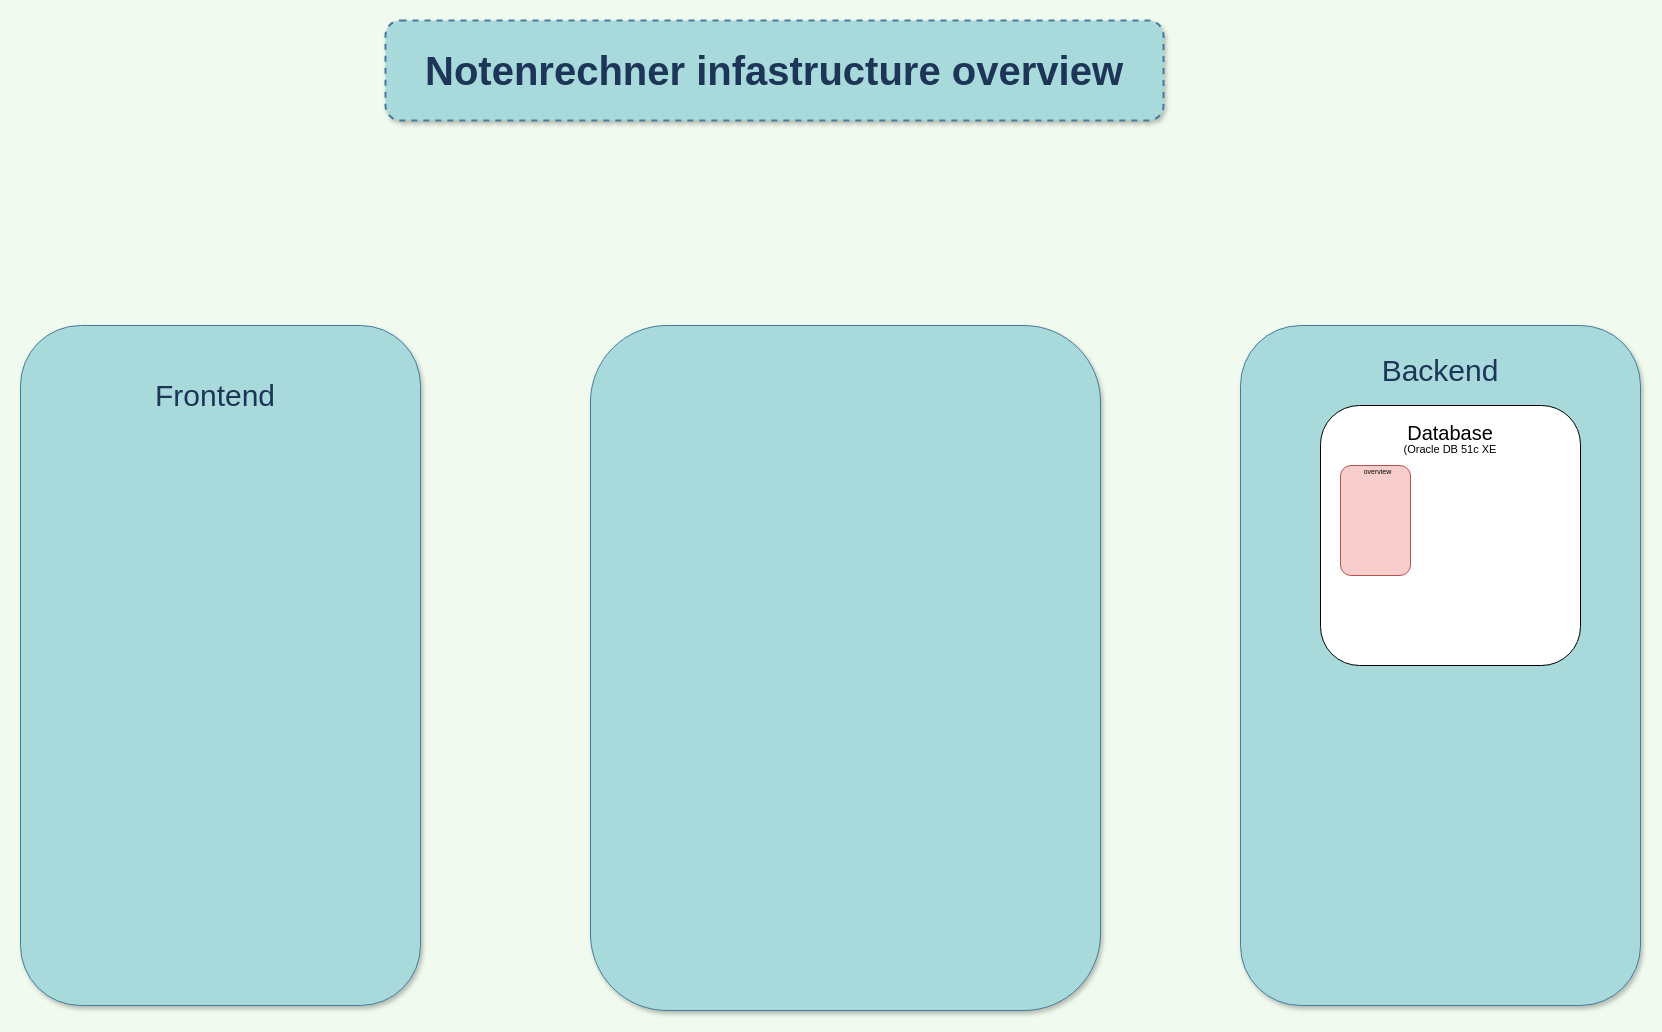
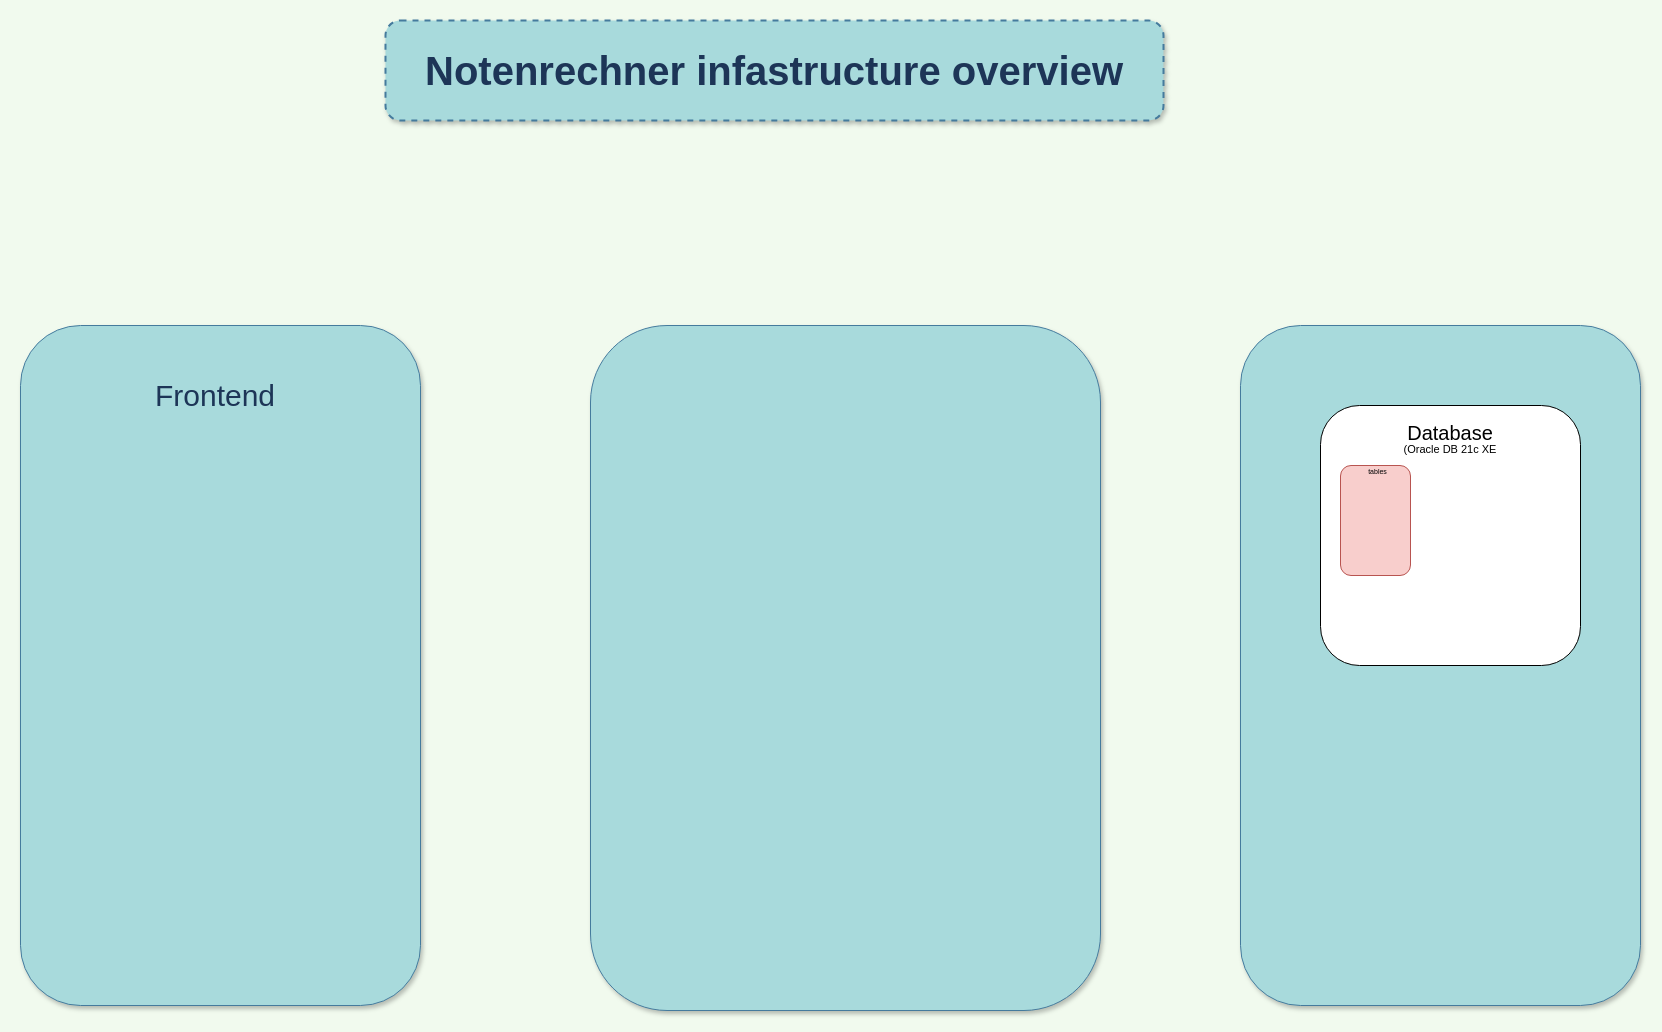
node "Backend": removed
node "(Oracle DB 51c XE": label "(Oracle DB 51c XE" -> "(Oracle DB 21c XE"
node "overview": label "overview" -> "tables"
